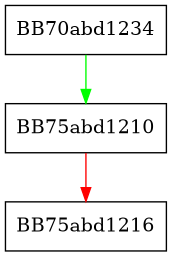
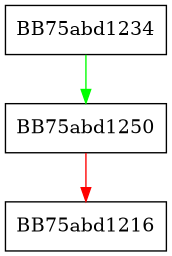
node "BB70abd1234": label "BB70abd1234" -> "BB75abd1234"
node "BB75abd1210": label "BB75abd1210" -> "BB75abd1250"
